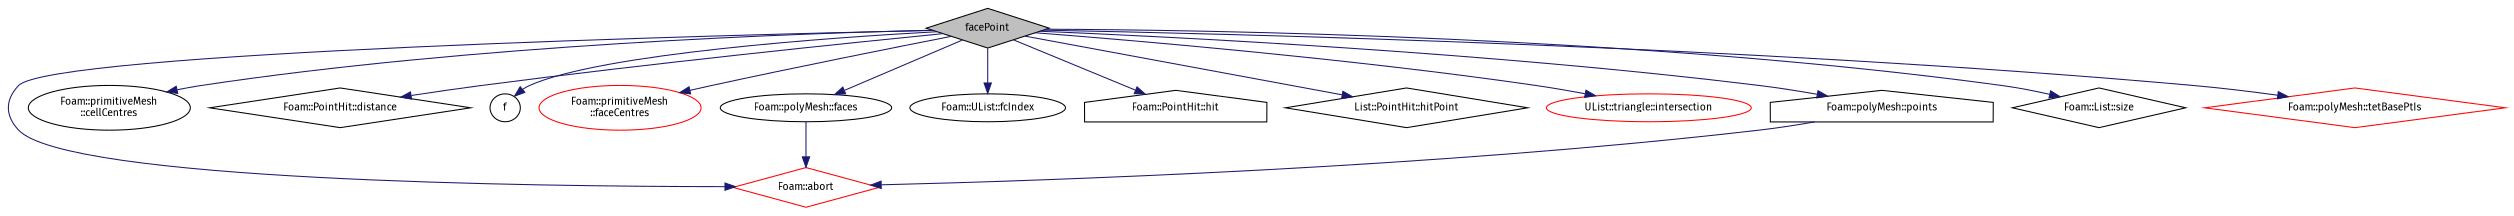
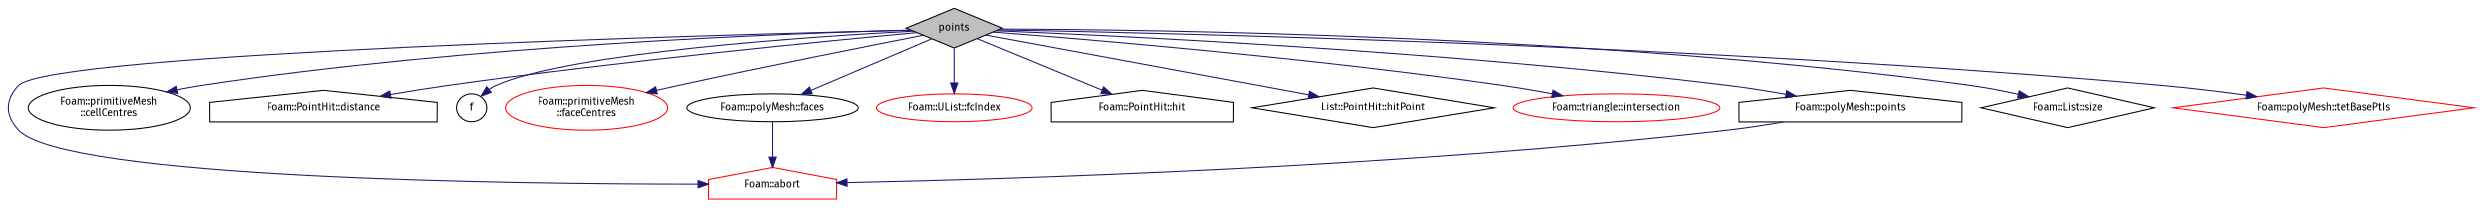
node "facePoint": label "facePoint" -> "points"
node "Foam::PointHit::distance": shape diamond -> house
node "Foam::UList::fcIndex": color black -> red
node "UList::triangle::intersection": label "UList::triangle::intersection" -> "Foam::triangle::intersection"
node "Foam::abort": shape diamond -> house
